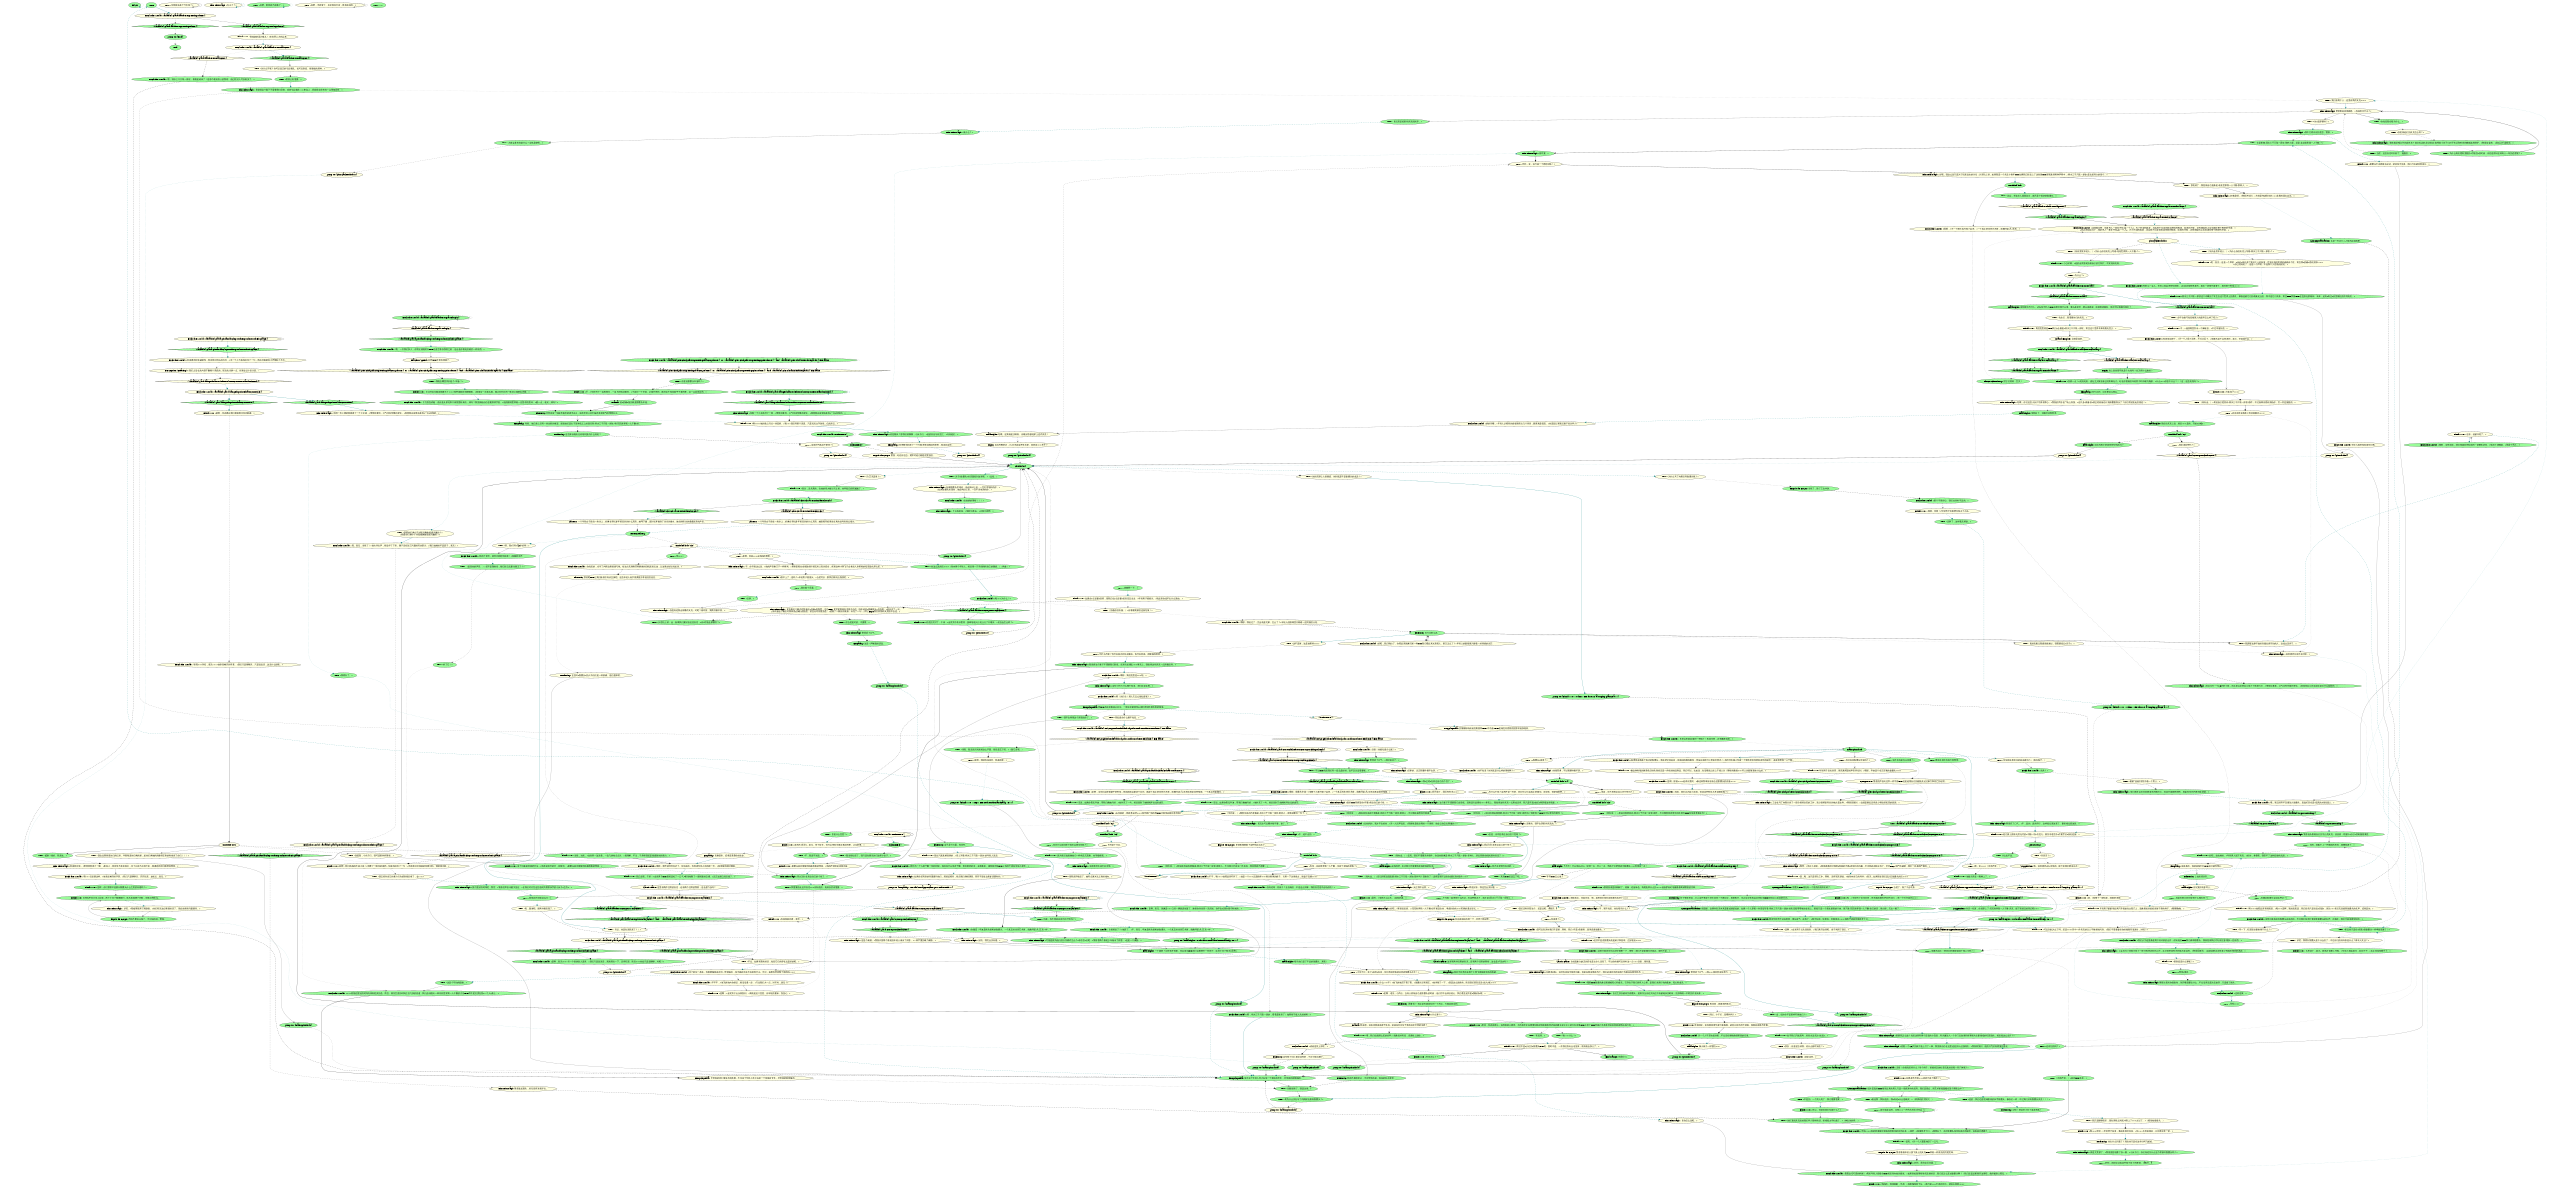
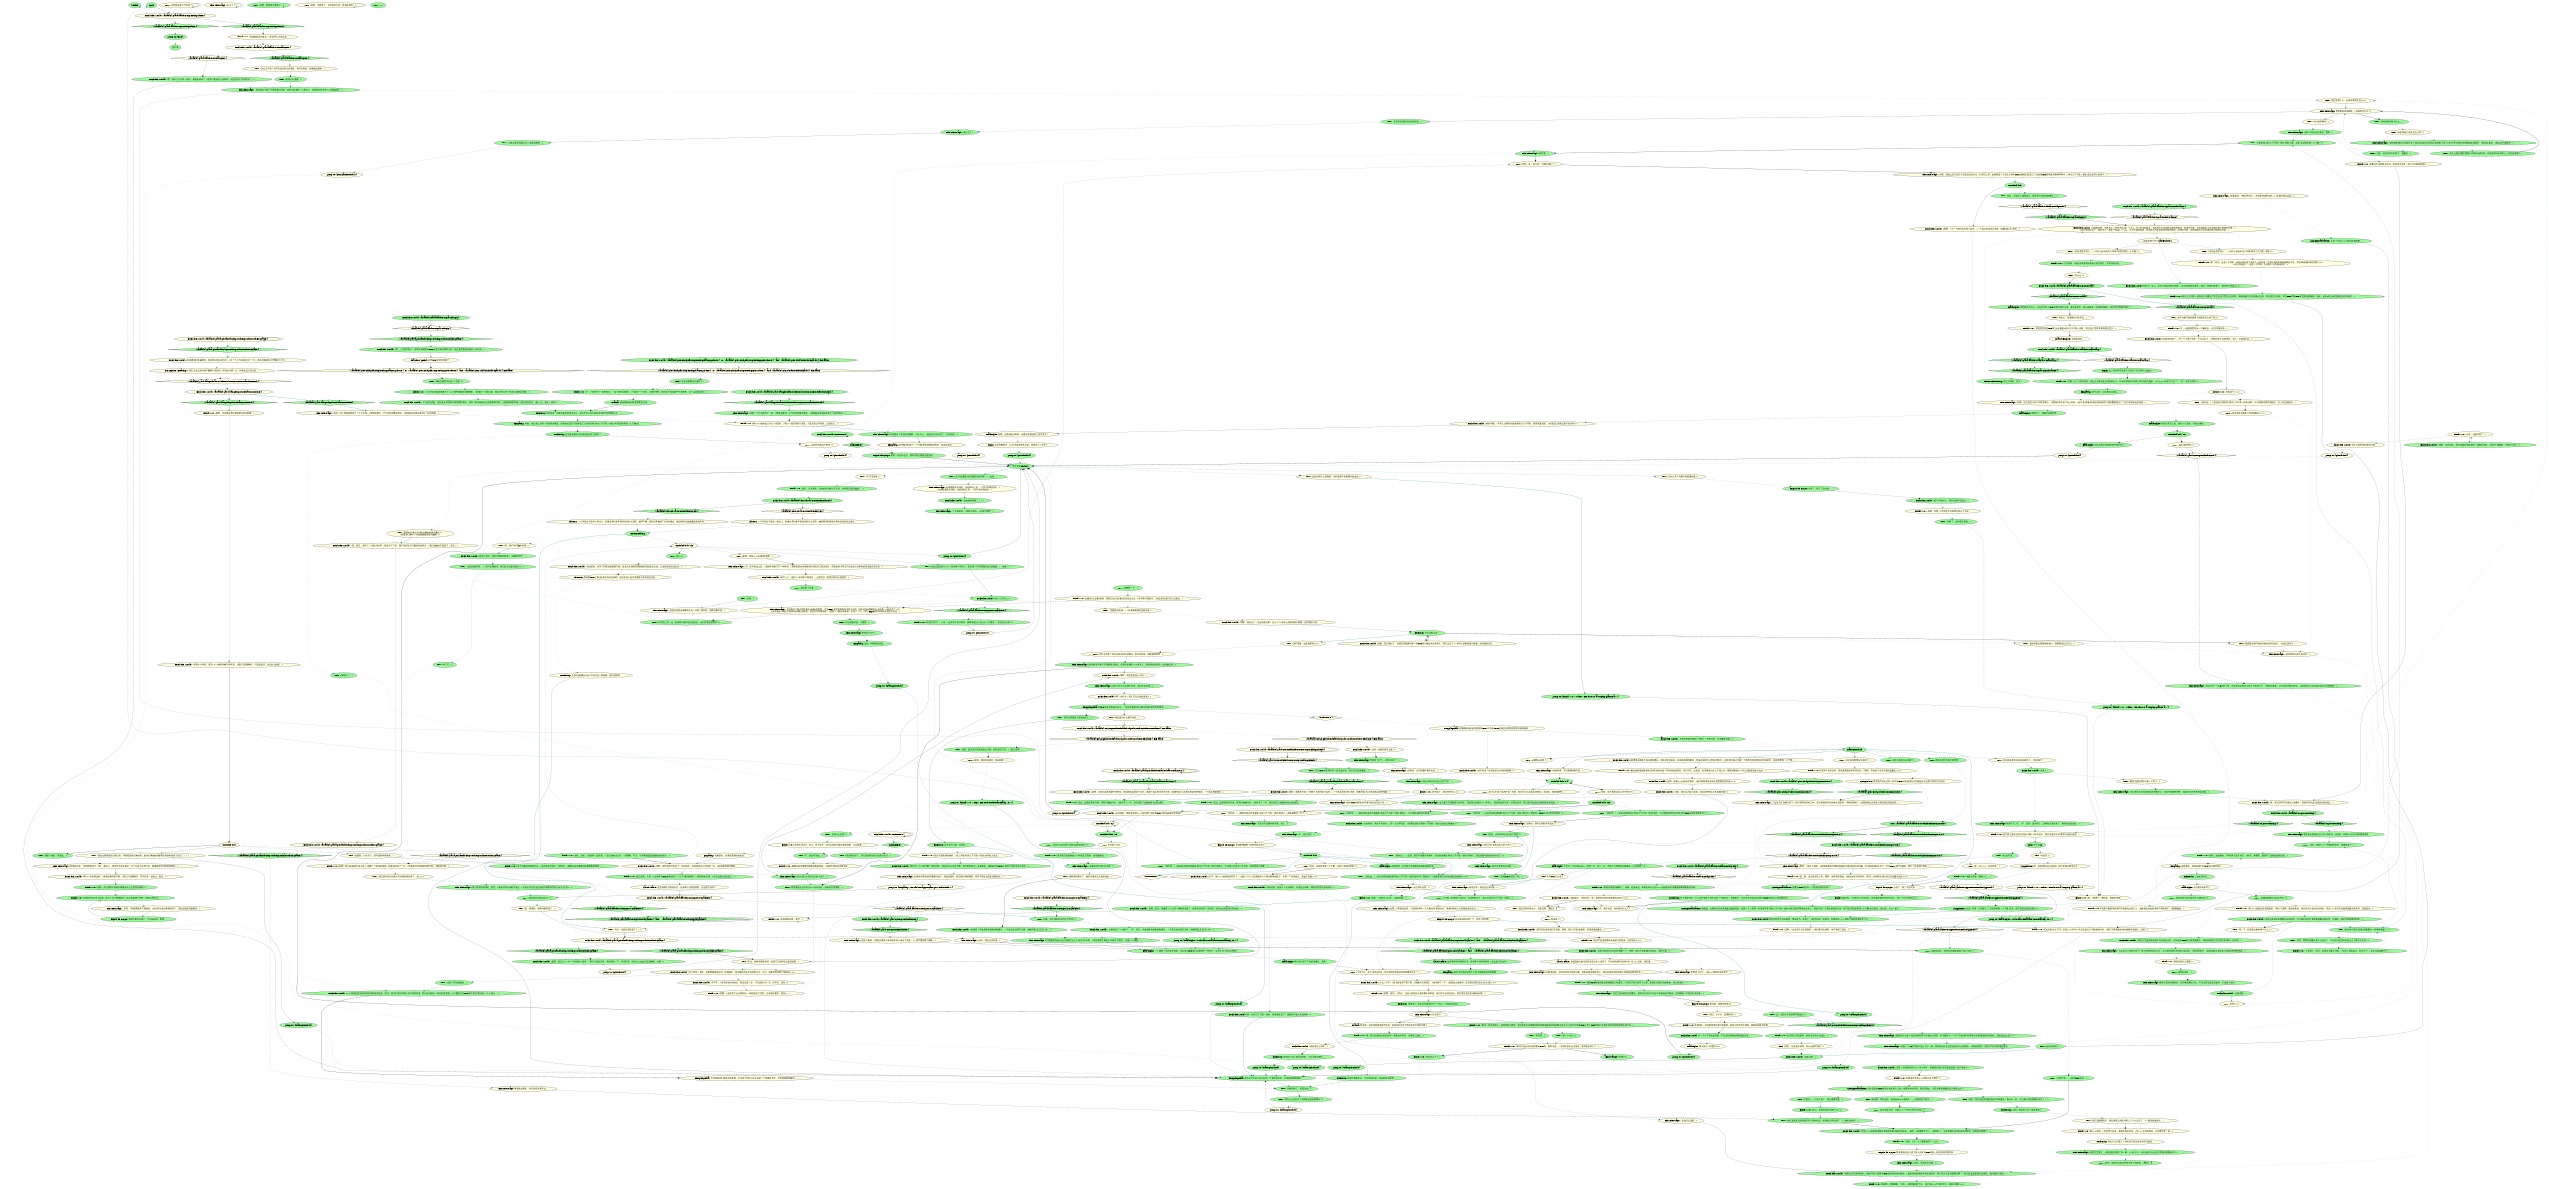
node "TASK": label "TASK" -> "START"
node "some": label "some" -> "input"
node "end": label "end" -> "而只靠"
node "You: “那就成了，我觉得自己更像是‘花花世界我一人干翻’那种人。”": removed
node "piss_jacket_hub_1": label "piss_jacket_hub_1" -> "他看起来吓坏了_jacket_hub_1"
edge "You: “皮夹克穿在我身上肯定挺酷的……”" -> "Half Light: 现在往夹克上说，然后……是的，开始*大喊*！": now "Pissf****t: “冷血条子……”" -> "Half Light: 现在往夹克上说，然后……是的，开始*大喊*！"
node "Esprit de Corps: 警督，站在你左边，通常对他们都是很宽容的。": fillcolor lightyellow -> palegreen
node "piss_hub_4": label "piss_hub_4" -> "我不知道_hub_4"
edge "Pissf****t: “还有，他被吊死了。”" -> "You: “我穿着这身可怕的衣服去抓可怕的人。这也太压抑了。”": now "Pissf****t: “还有，他被吊死了。”" -> "Fuck the World: 年轻人困惑地看着你们俩。"
edge "You: “我们换个话题。”" -> "You: “没事。”": now "You: “我们换个话题。”" -> "Fuck the World: “呃……为什么？”"
edge "You: “*骷髅头*是谁？”" -> "Fuck the World: “你不知道？你到底是什么样的警察啊？”": now "Encyclopedia: 贝斯梅特纳或者贝斯莫蒂——*不朽者*——是瑞瓦肖西部的犯罪辛迪加组织。" -> "Fuck the World: “你不知道？你到底是什么样的警察啊？”"
node "piss_hub_2": label "piss_hub_2" -> "piss_你不会_2"
edge "Half Light: 去他的吧。反正我们不需要他有钱老爸的夹克。" -> "You: （转向金。）“还记得我说我想要‘弱水三千只取一尿饮’那件吗？我拿到了！真希望我可以给你搞到另外那件……”": now "Esprit de Corps: 警督略微被眼下这种情况逗乐了。" -> "You: （转向金。）“还记得我说我想要‘弱水三千只取一尿饮’那件吗？我拿到了！真希望我可以给你搞到另外那件……”"
node "You: “好吧，我明白骷髅头是干什么的了，不过你们的特许权是什么？青年人失业？”": fillcolor lightyellow -> palegreen
edge "You: “好吧，我明白骷髅头是干什么的了，不过你们的特许权是什么？青年人失业？”" -> "You: “骷髅头国王！把我们的脑袋做成干缩人头吧！”": now "You: “好吧，我明白骷髅头是干什么的了，不过你们的特许权是什么？青年人失业？”" -> "Pissf****t: “无所谓了，老兄。娘炮才需要工作呢。”年轻人皱起眉头，忿忿不平。“反正你也理解不了。”"
node "You: “拜托……”": fillcolor palegreen -> lightyellow
node "Rhetoric: 这些孩子词汇量还是有的，不过可能没脑子。": fillcolor lightyellow -> palegreen
node "Fuck the World: “就是这样。”": fillcolor lightyellow -> palegreen
edge "You: “还有别的吗？”" -> "You: “我为什么没在马丁内斯附近看到骷髅头？”": now "You: “还有别的吗？”" -> "Fuck the World: “就是这样。”"
